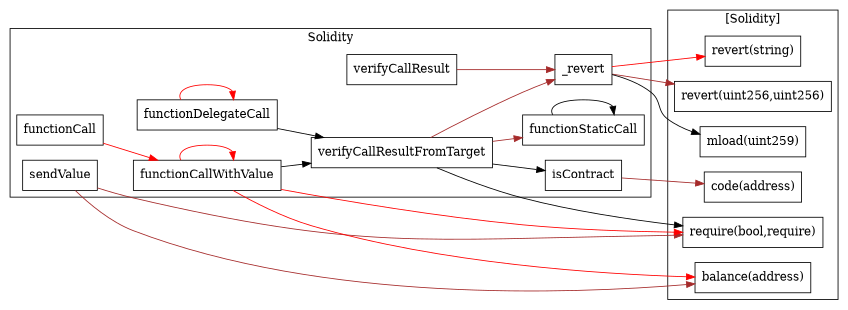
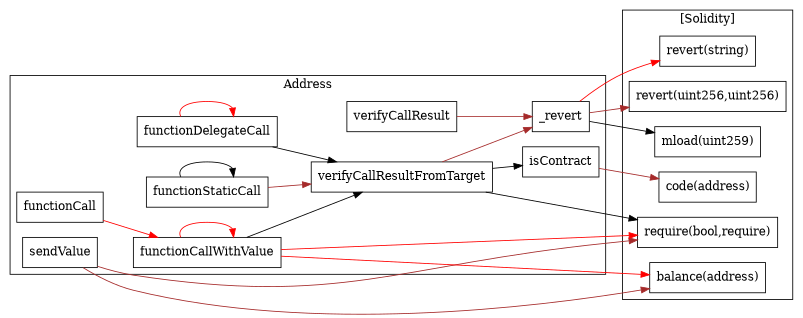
cluster "Solidity": label "Solidity" -> "Address"
edge "verifyCallResultFromTarget" -> "functionStaticCall": reversed
